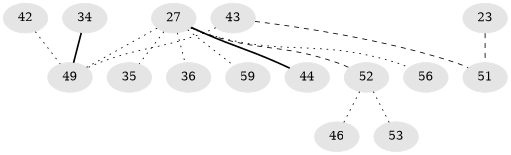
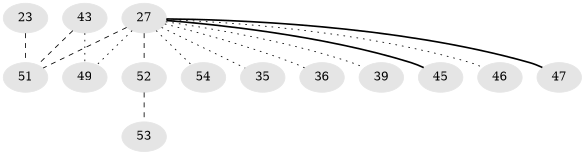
node "42": removed
node "34": removed
edge "27" -- "51": added
node "59": label "59" -> "39"
node "44": label "44" -> "45"
node "56": label "56" -> "54"
node "47": added
edge "52" -- "46": now "27" -- "46"
edge "52" -- "53": style dotted -> dashed
